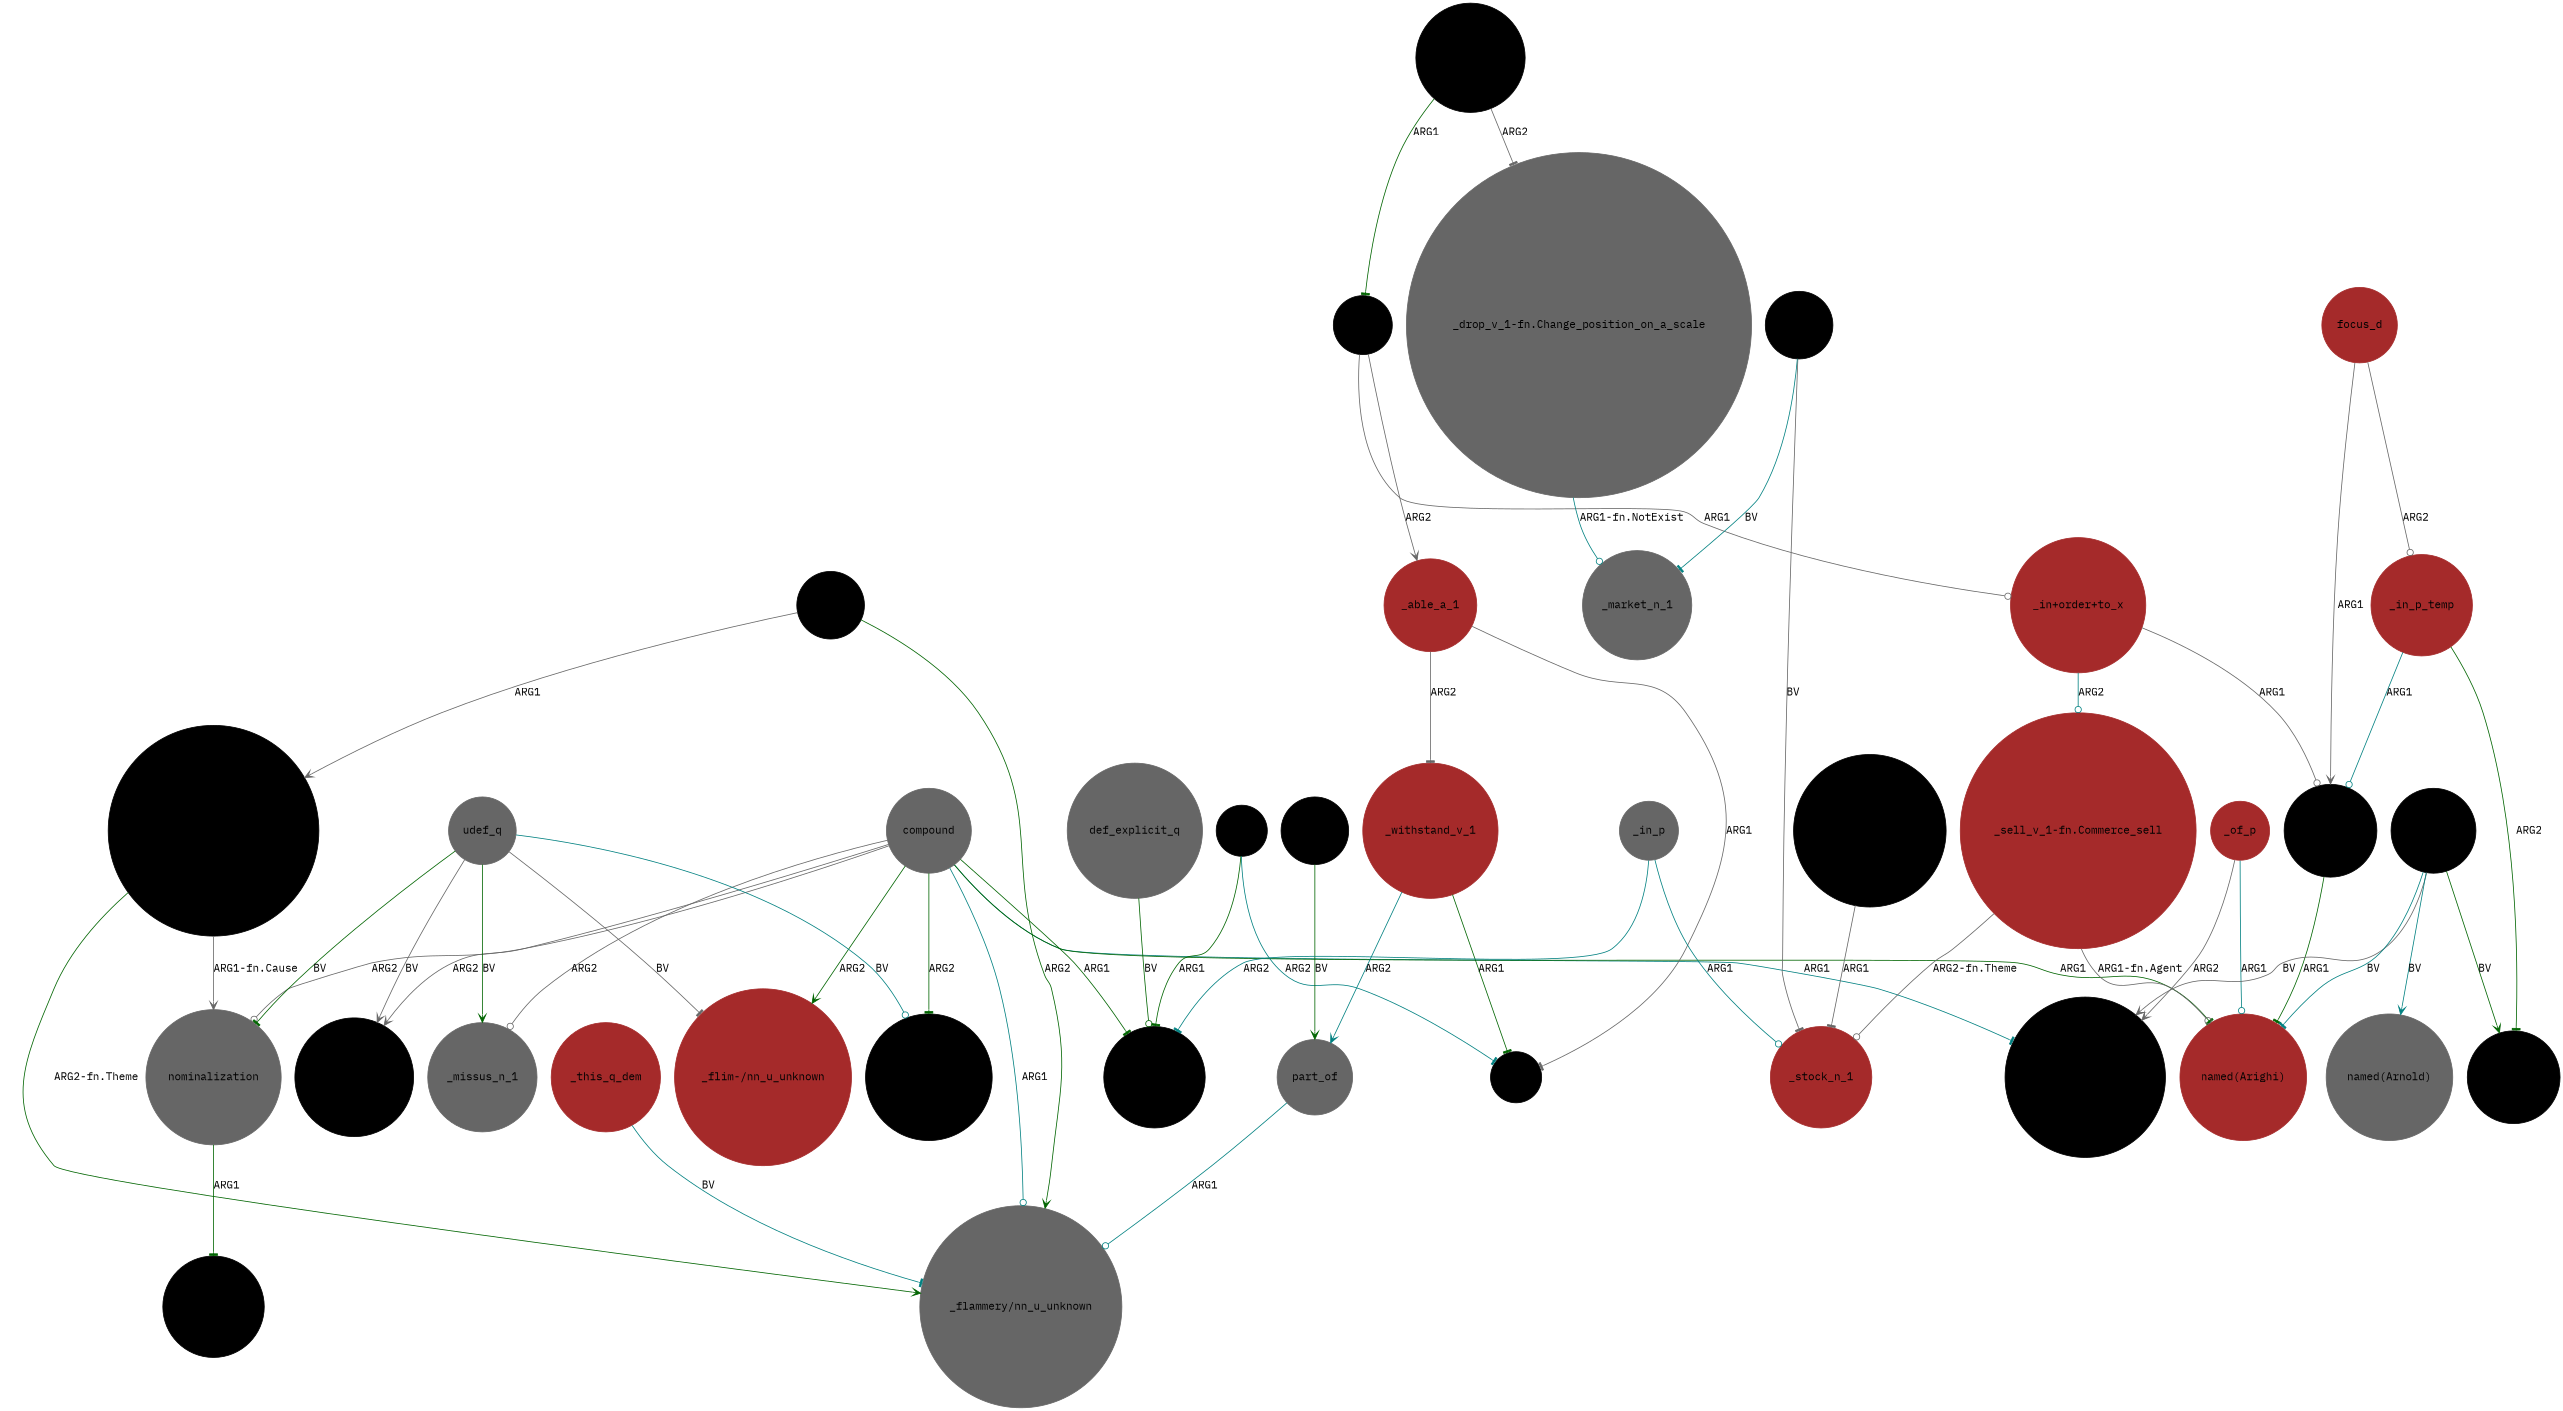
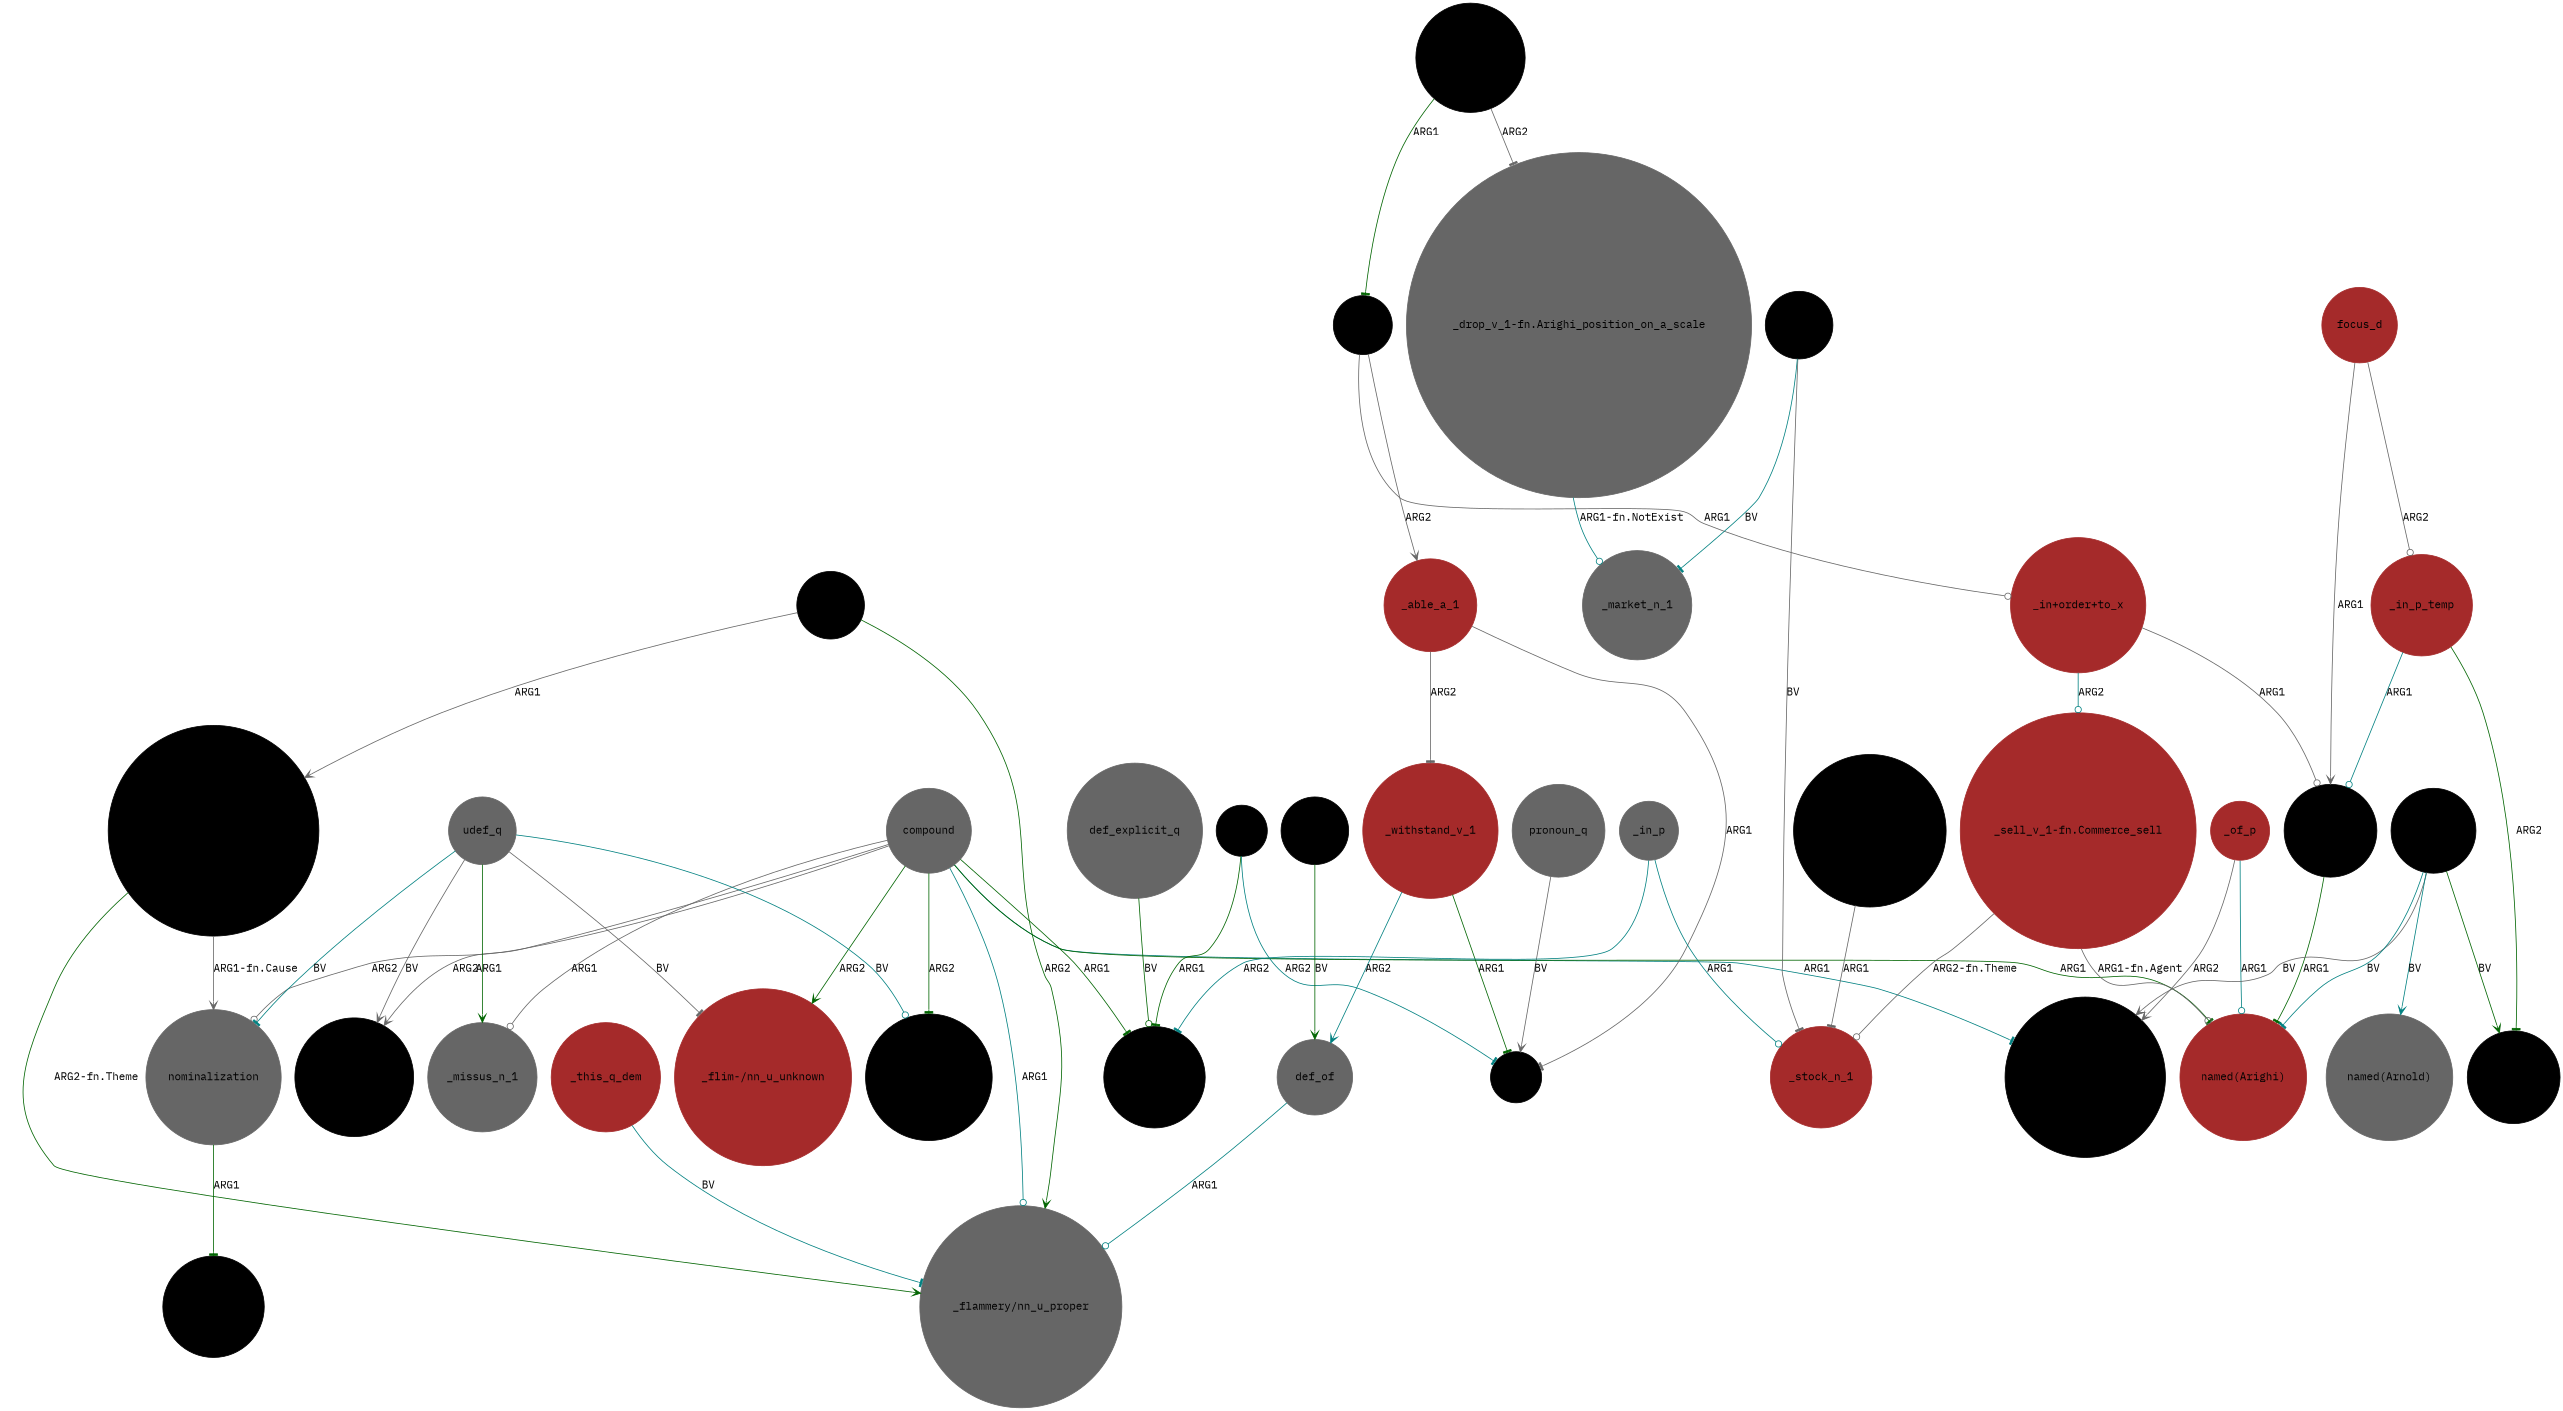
node "_drop_v_1-fn.Change_position_on_a_scale": label "_drop_v_1-fn.Change_position_on_a_scale" -> "_drop_v_1-fn.Arighi_position_on_a_scale"
node "pronoun_q": added
edge "udef_q" -> "nominalization": color darkgreen -> teal
edge "udef_q" -> "_missus_n_1": label "BV" -> "ARG1"
edge "compound" -> "_missus_n_1": label "ARG2" -> "ARG1"
node "part_of": label "part_of" -> "def_of"
node "_flammery/nn_u_unknown": label "_flammery/nn_u_unknown" -> "_flammery/nn_u_proper"
